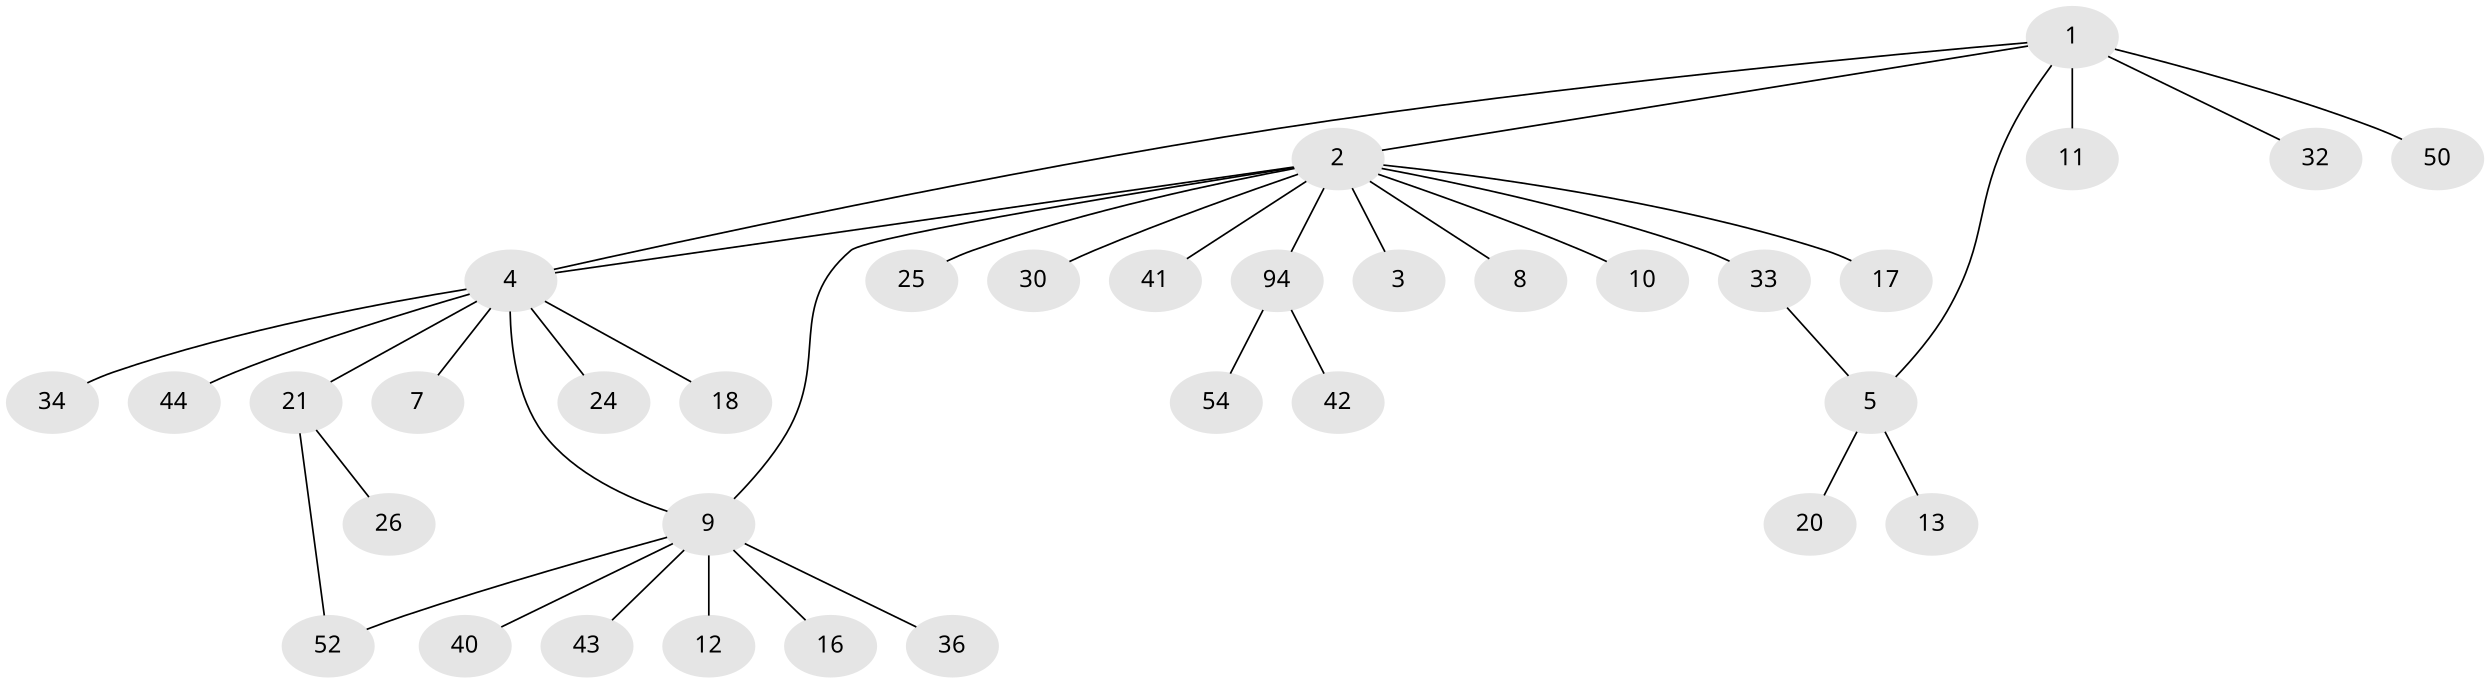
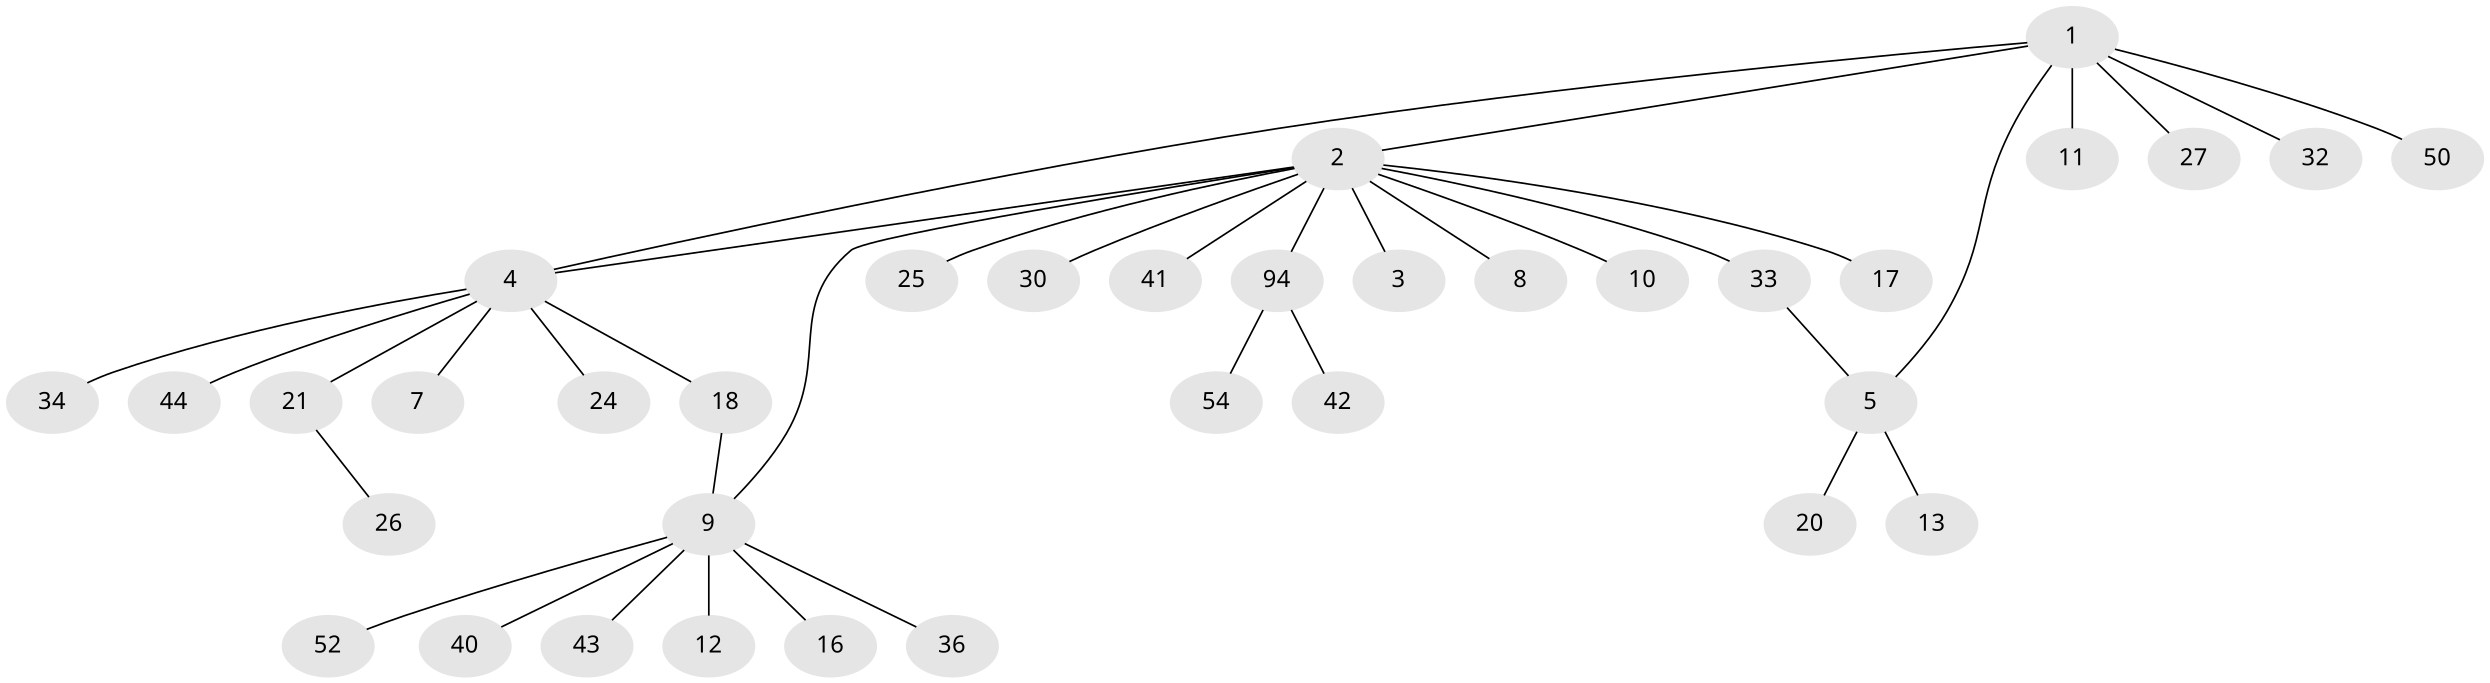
node "27": added
edge "4" -- "9": now "18" -- "9"
edge "21" -- "52": removed
